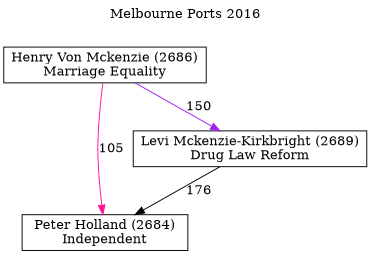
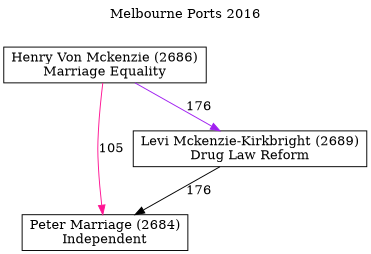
edge "Henry Von Mckenzie (2686) Marriage Equality" -> "Levi Mckenzie-Kirkbright (2689) Drug Law Reform": label "150" -> "176"
node "Peter Holland (2684) Independent": label "Peter Holland (2684) Independent" -> "Peter Marriage (2684) Independent"
